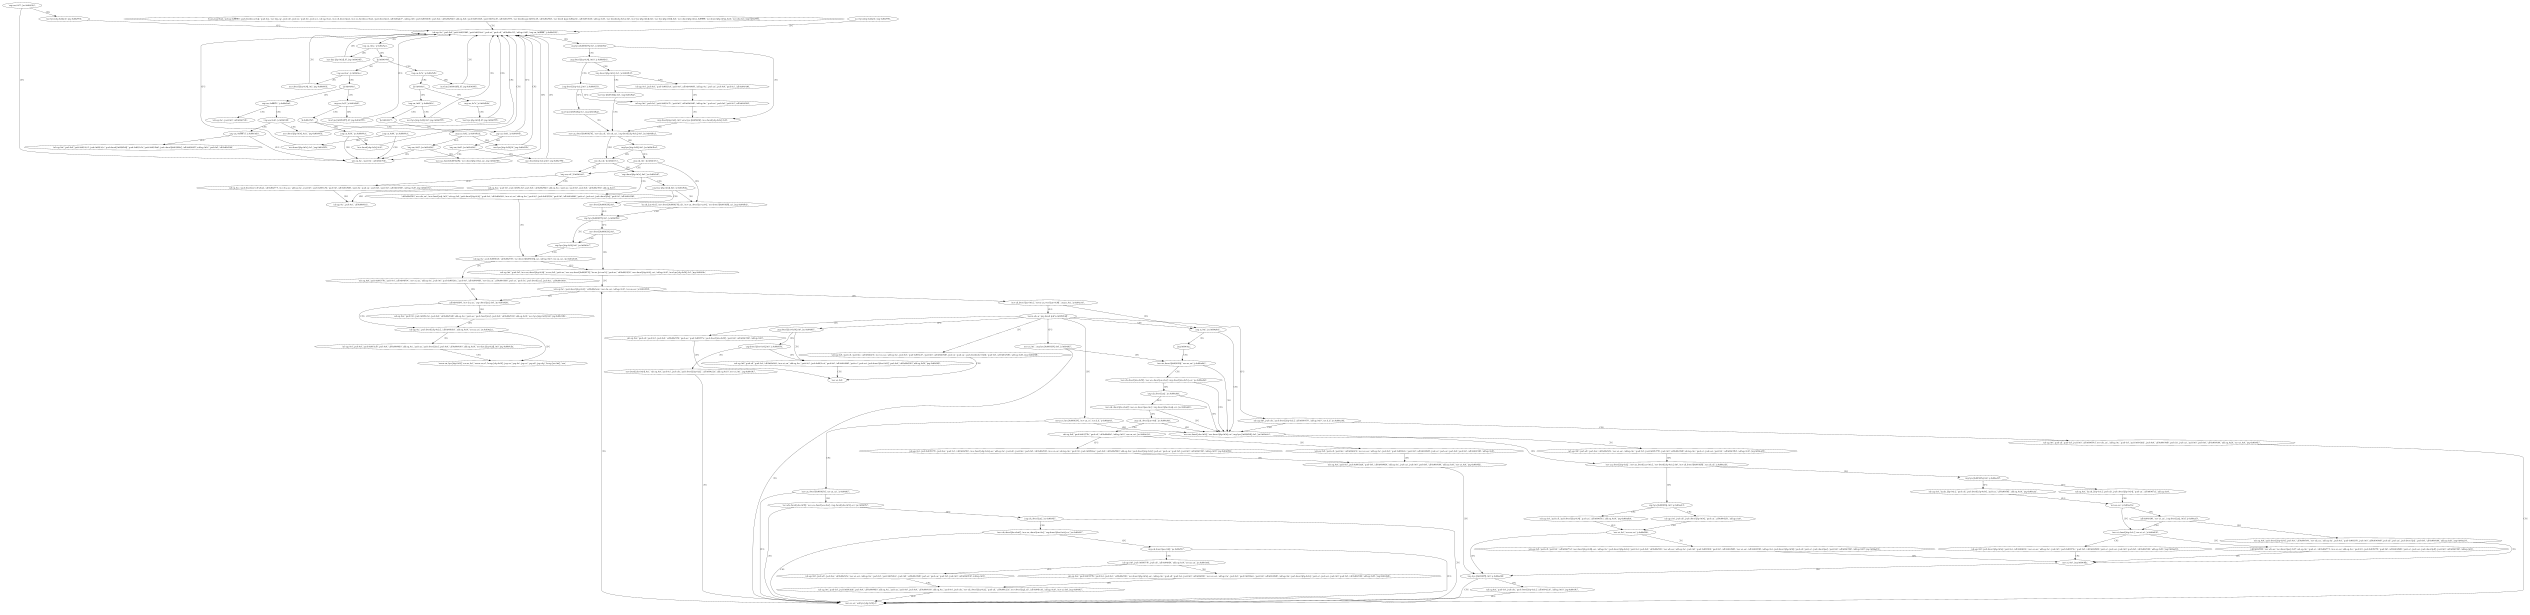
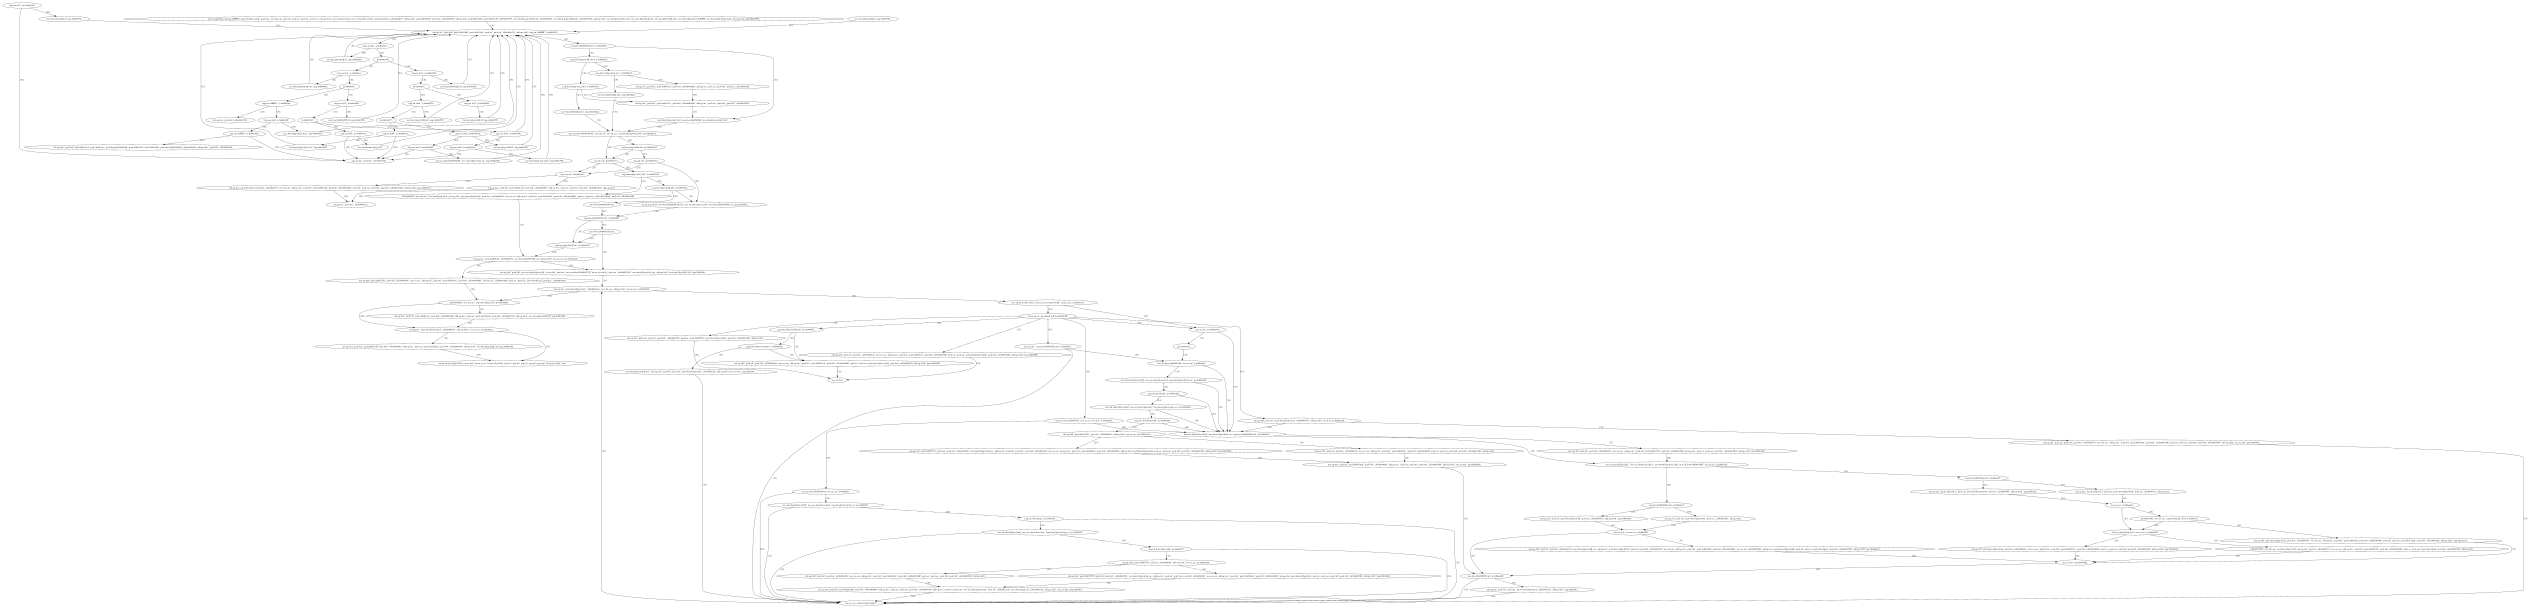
edge "'jle 0x8049a79'," -> "'cmp eax, 0x80', 'jne 0x80499e5',": added, label "CFG"
